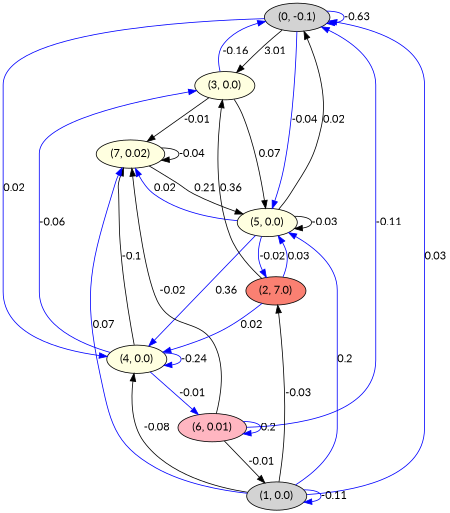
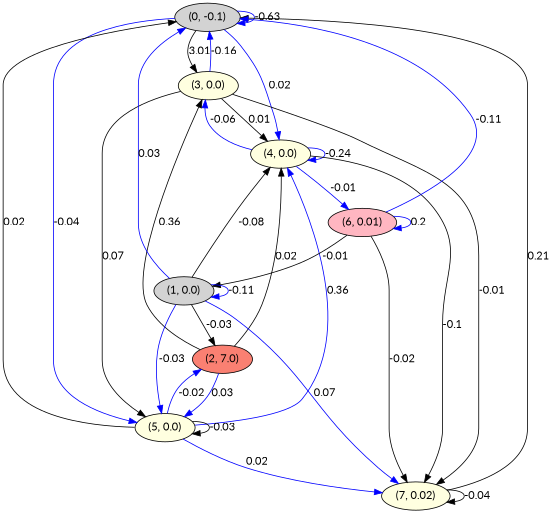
edge "(3, 0.0)" -> "(4, 0.0)": added, label "0.01"
edge "(7, 0.02)" -> "(5, 0.0)": now "(7, 0.02)" -> "(0, -0.1)"
edge "(2, 7.0)" -> "(4, 0.0)": color blue -> black
edge "(1, 0.0)" -> "(5, 0.0)": label "0.2" -> "-0.03"
